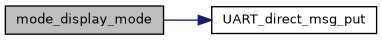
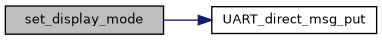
node "mode_display_mode": label "mode_display_mode" -> "set_display_mode"
